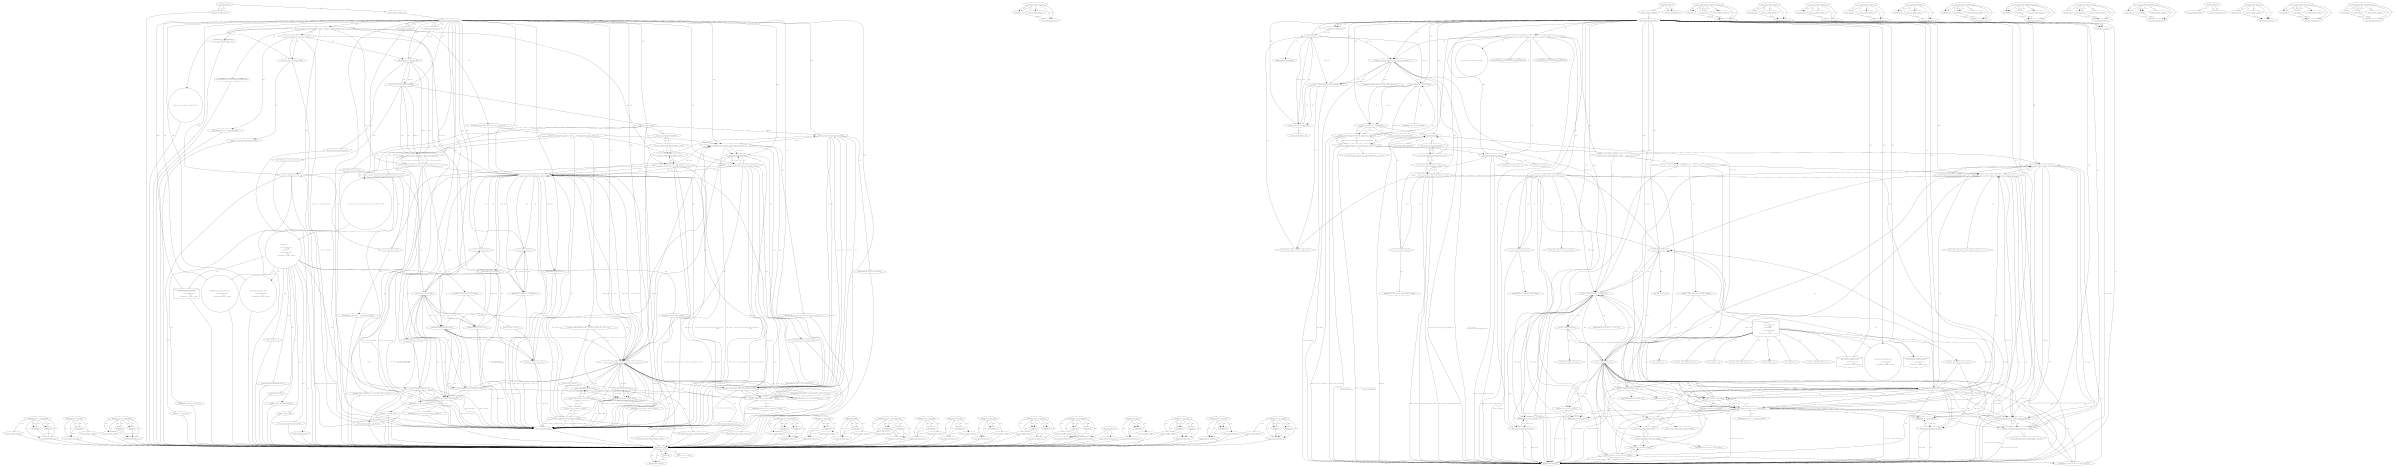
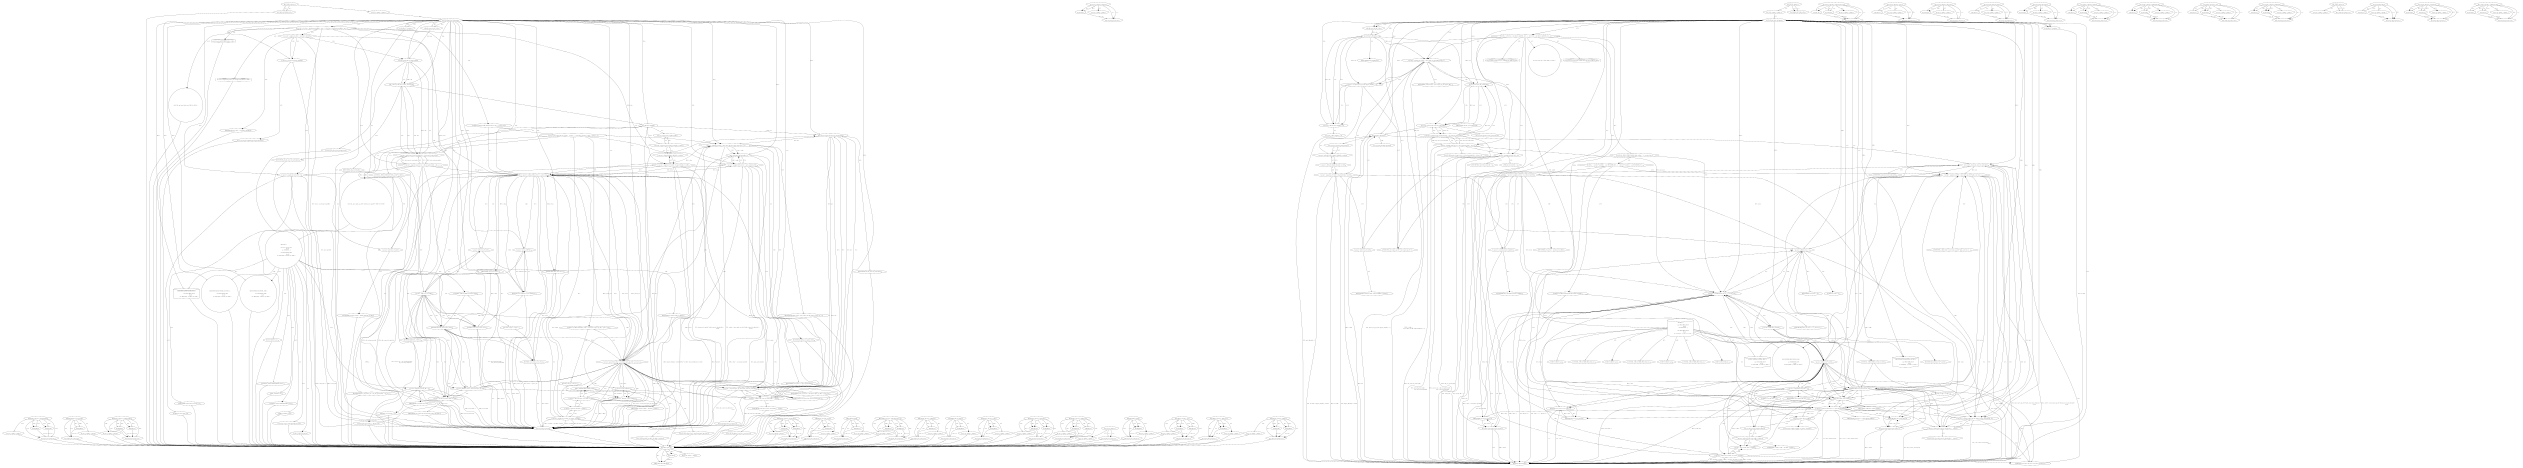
node "(IDENTIFIER,offset,offset + 1)": added
